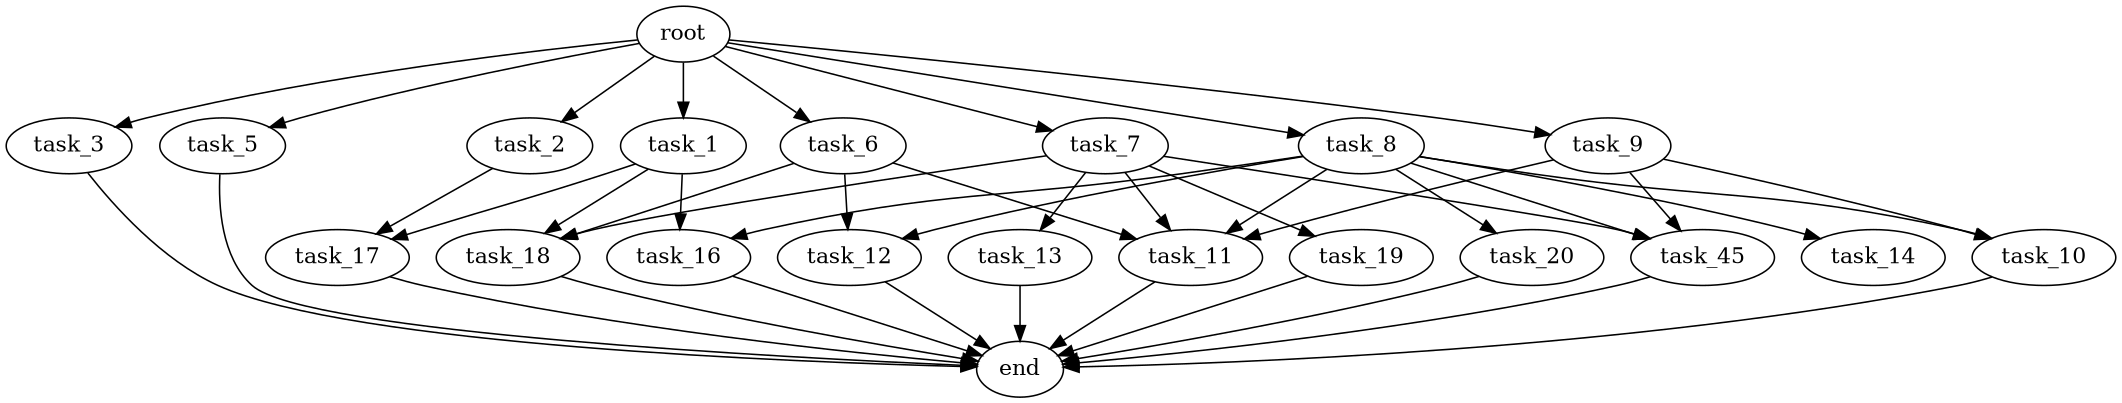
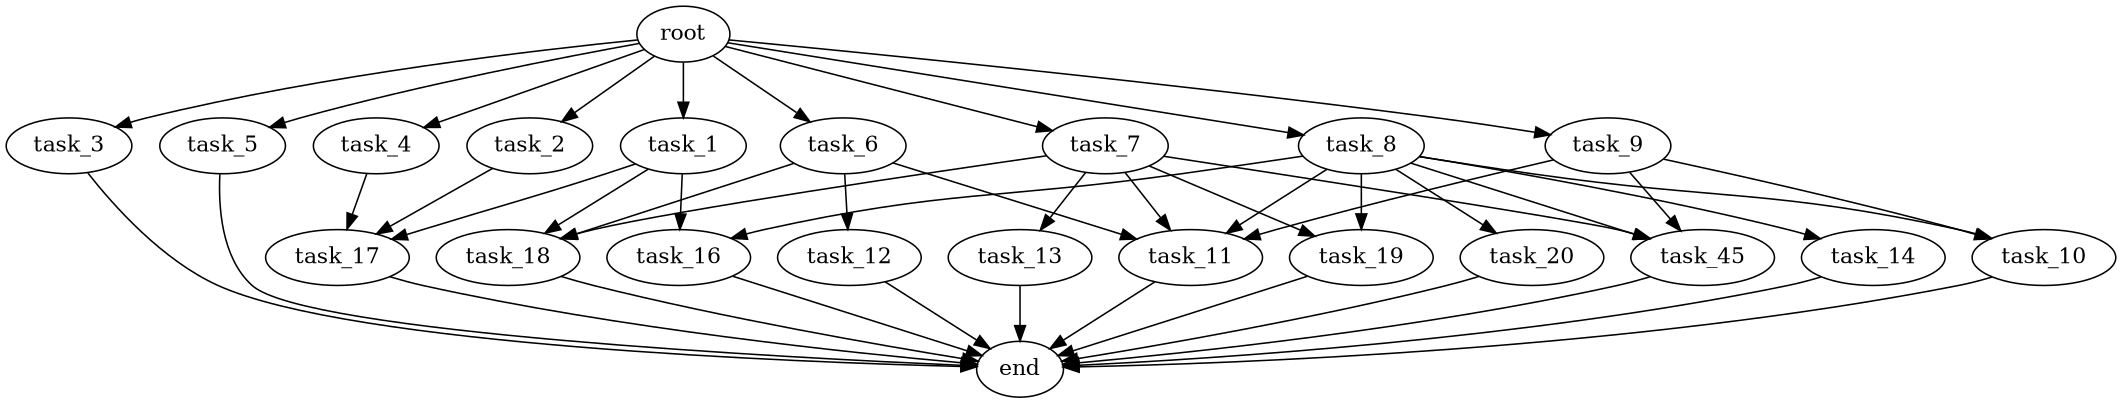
node "task_4": added
edge "task_8" -> "task_12": now "task_8" -> "task_19"
edge "task_14" -> "end": added
